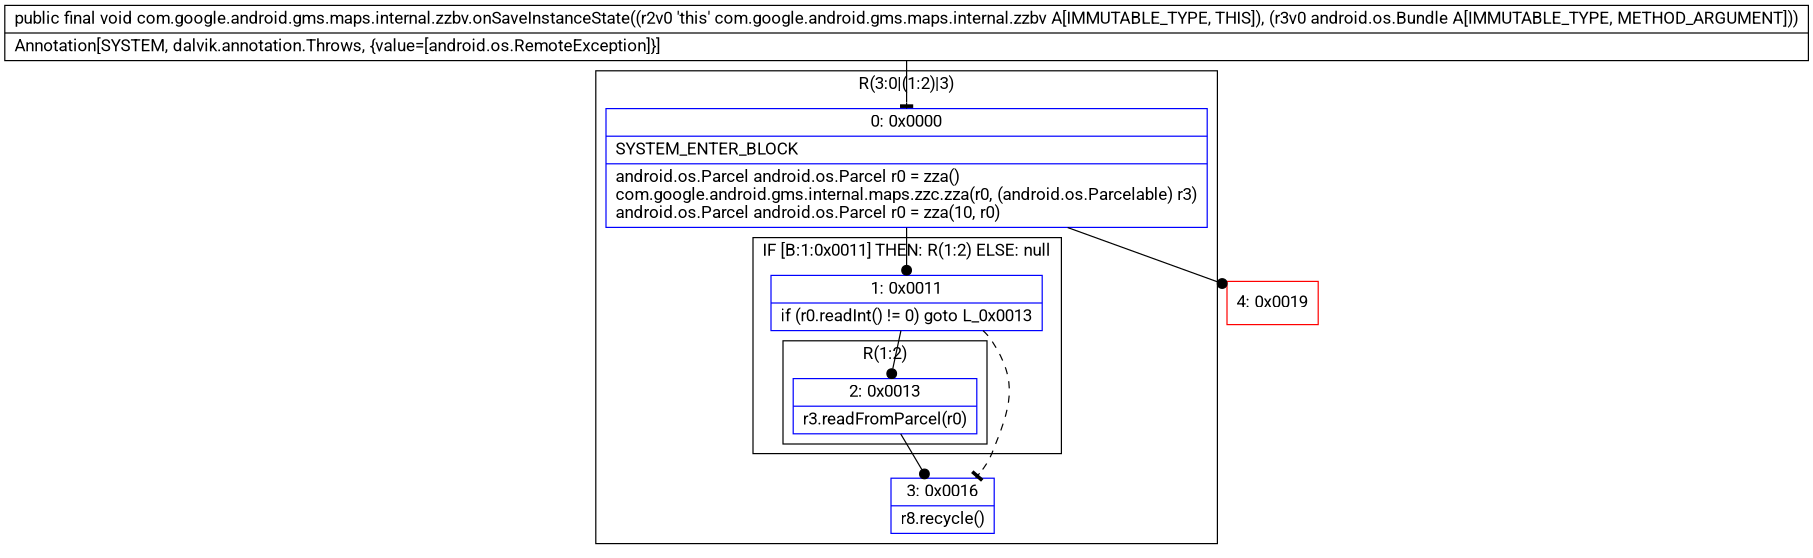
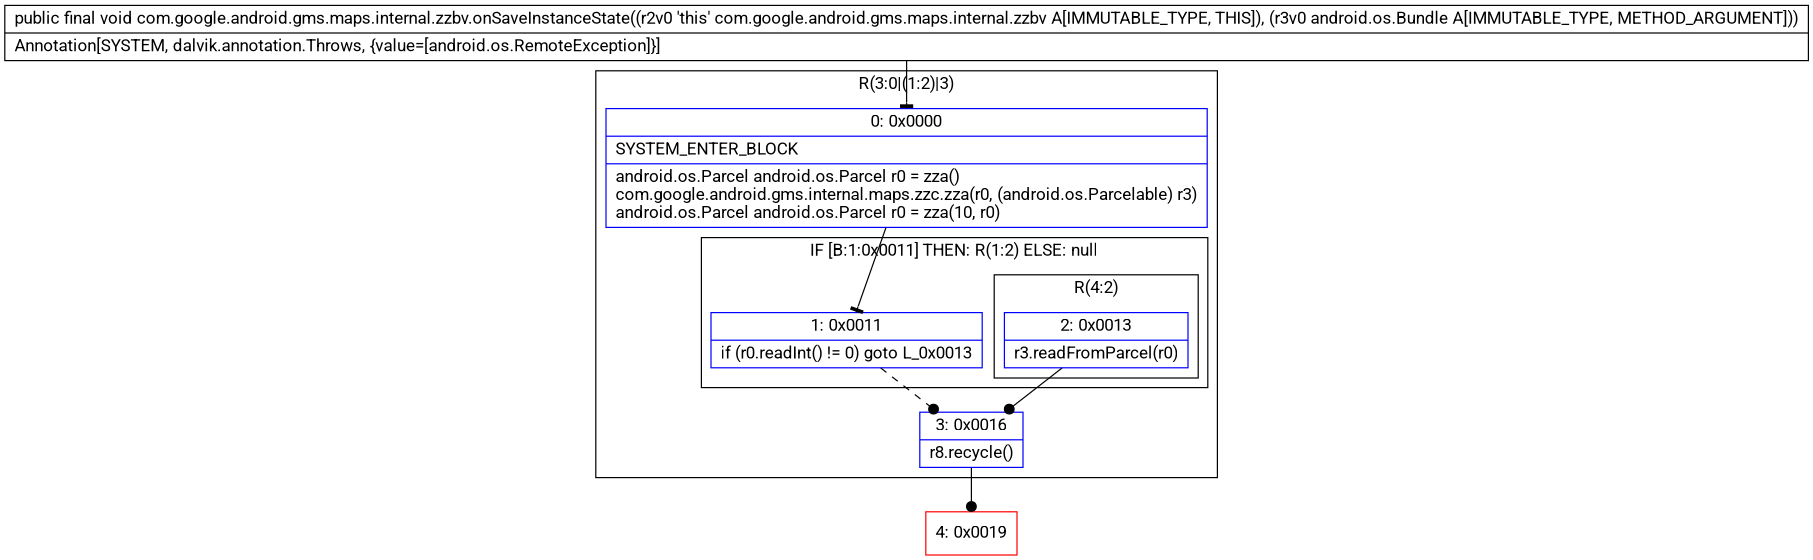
edge "0: 0x0000" -> "1: 0x0011": arrowhead dot -> tee
edge "0: 0x0000" -> "4: 0x0019": now "3: 0x0016" -> "4: 0x0019"
edge "1: 0x0011" -> "2: 0x0013": removed
cluster "R(1:2)": label "R(1:2)" -> "R(4:2)"
edge "1: 0x0011" -> "3: 0x0016": arrowhead tee -> dot
